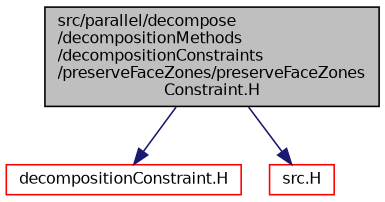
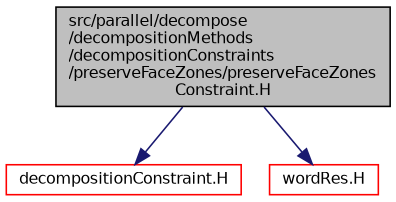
node "src.H": label "src.H" -> "wordRes.H"
